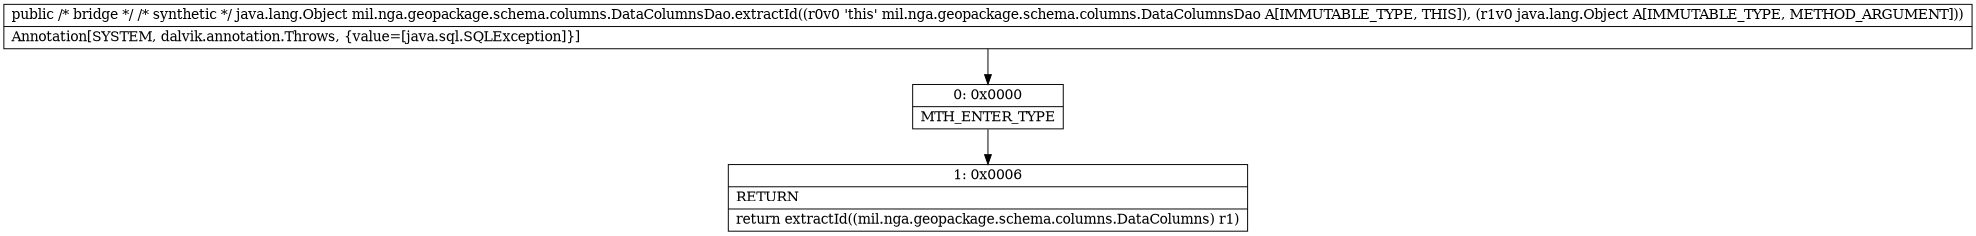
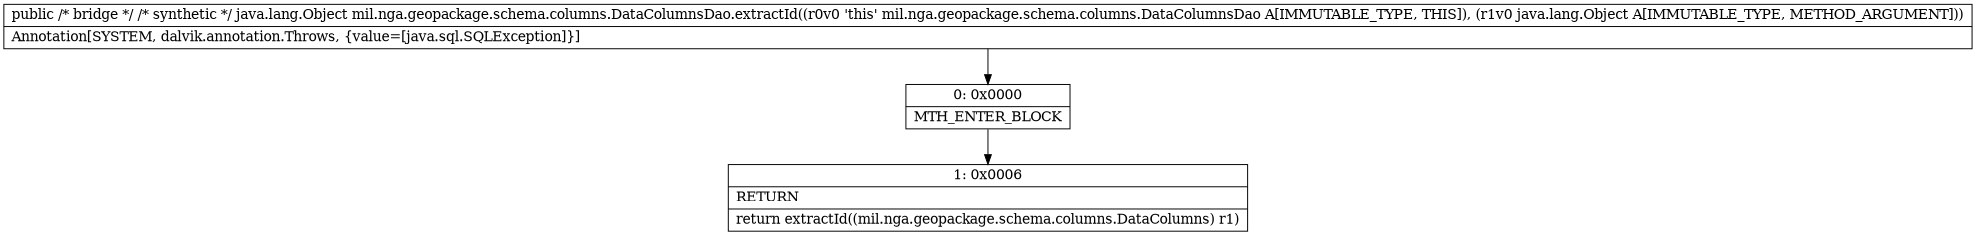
node "0: 0x0000": text "MTH_ENTER_TYPE" -> "MTH_ENTER_BLOCK"
